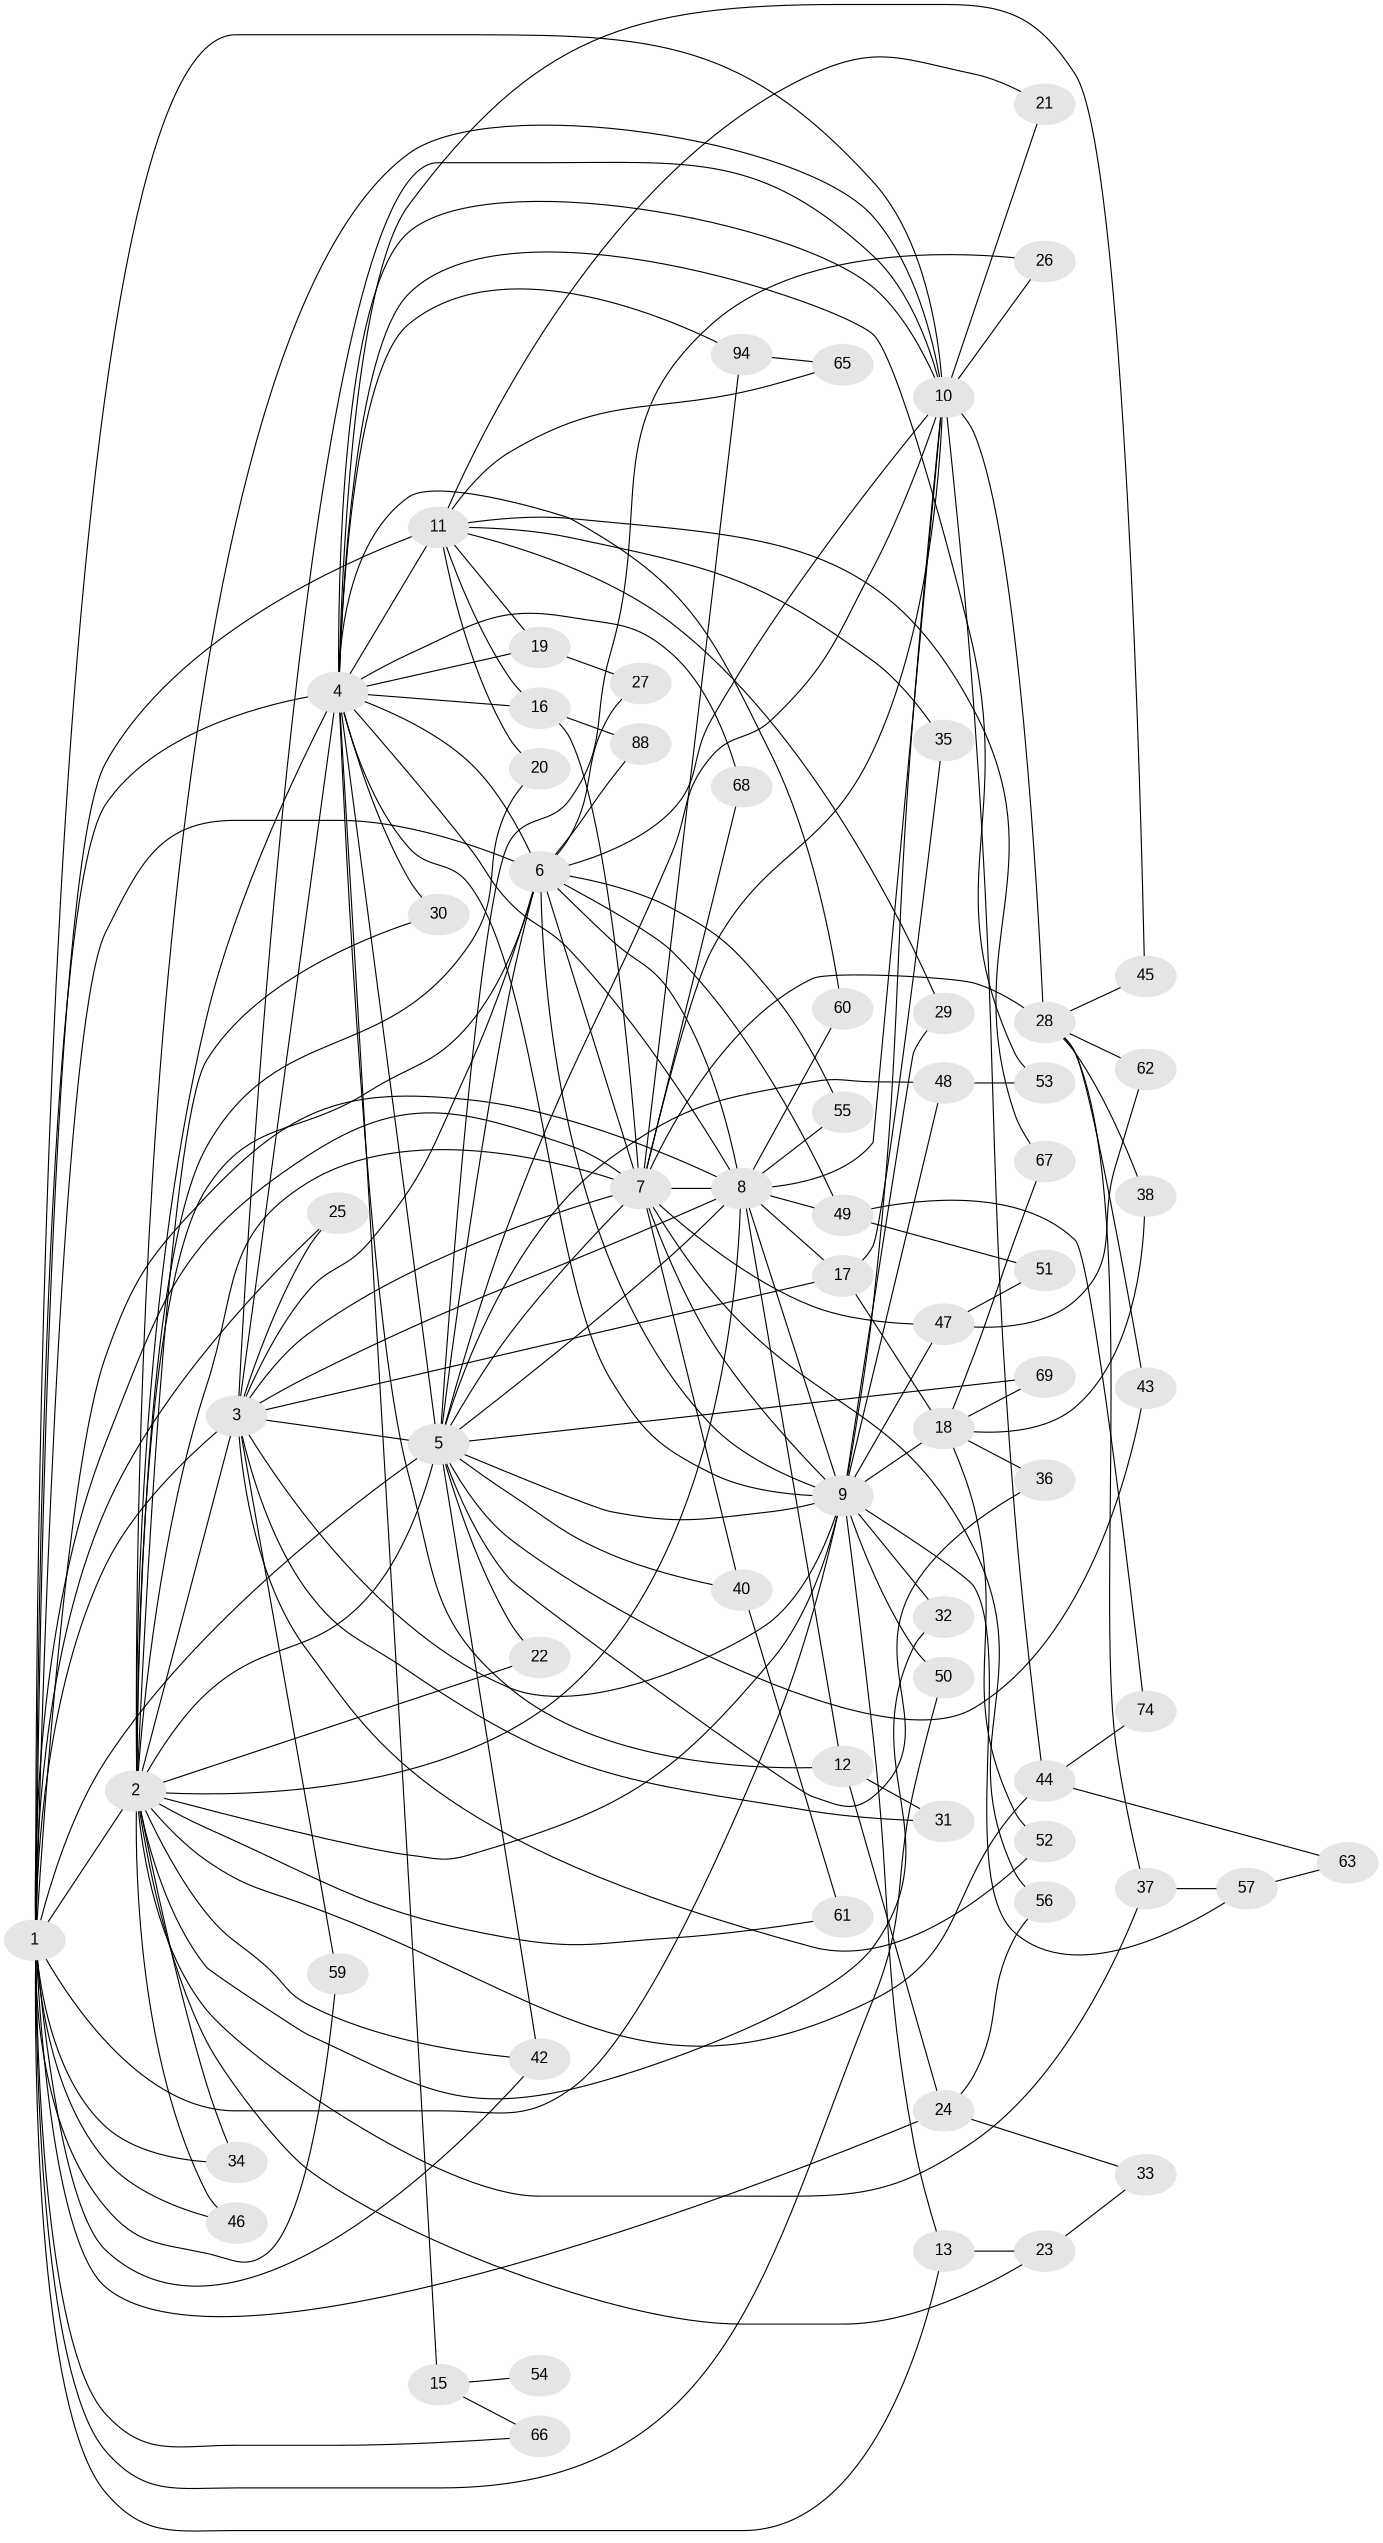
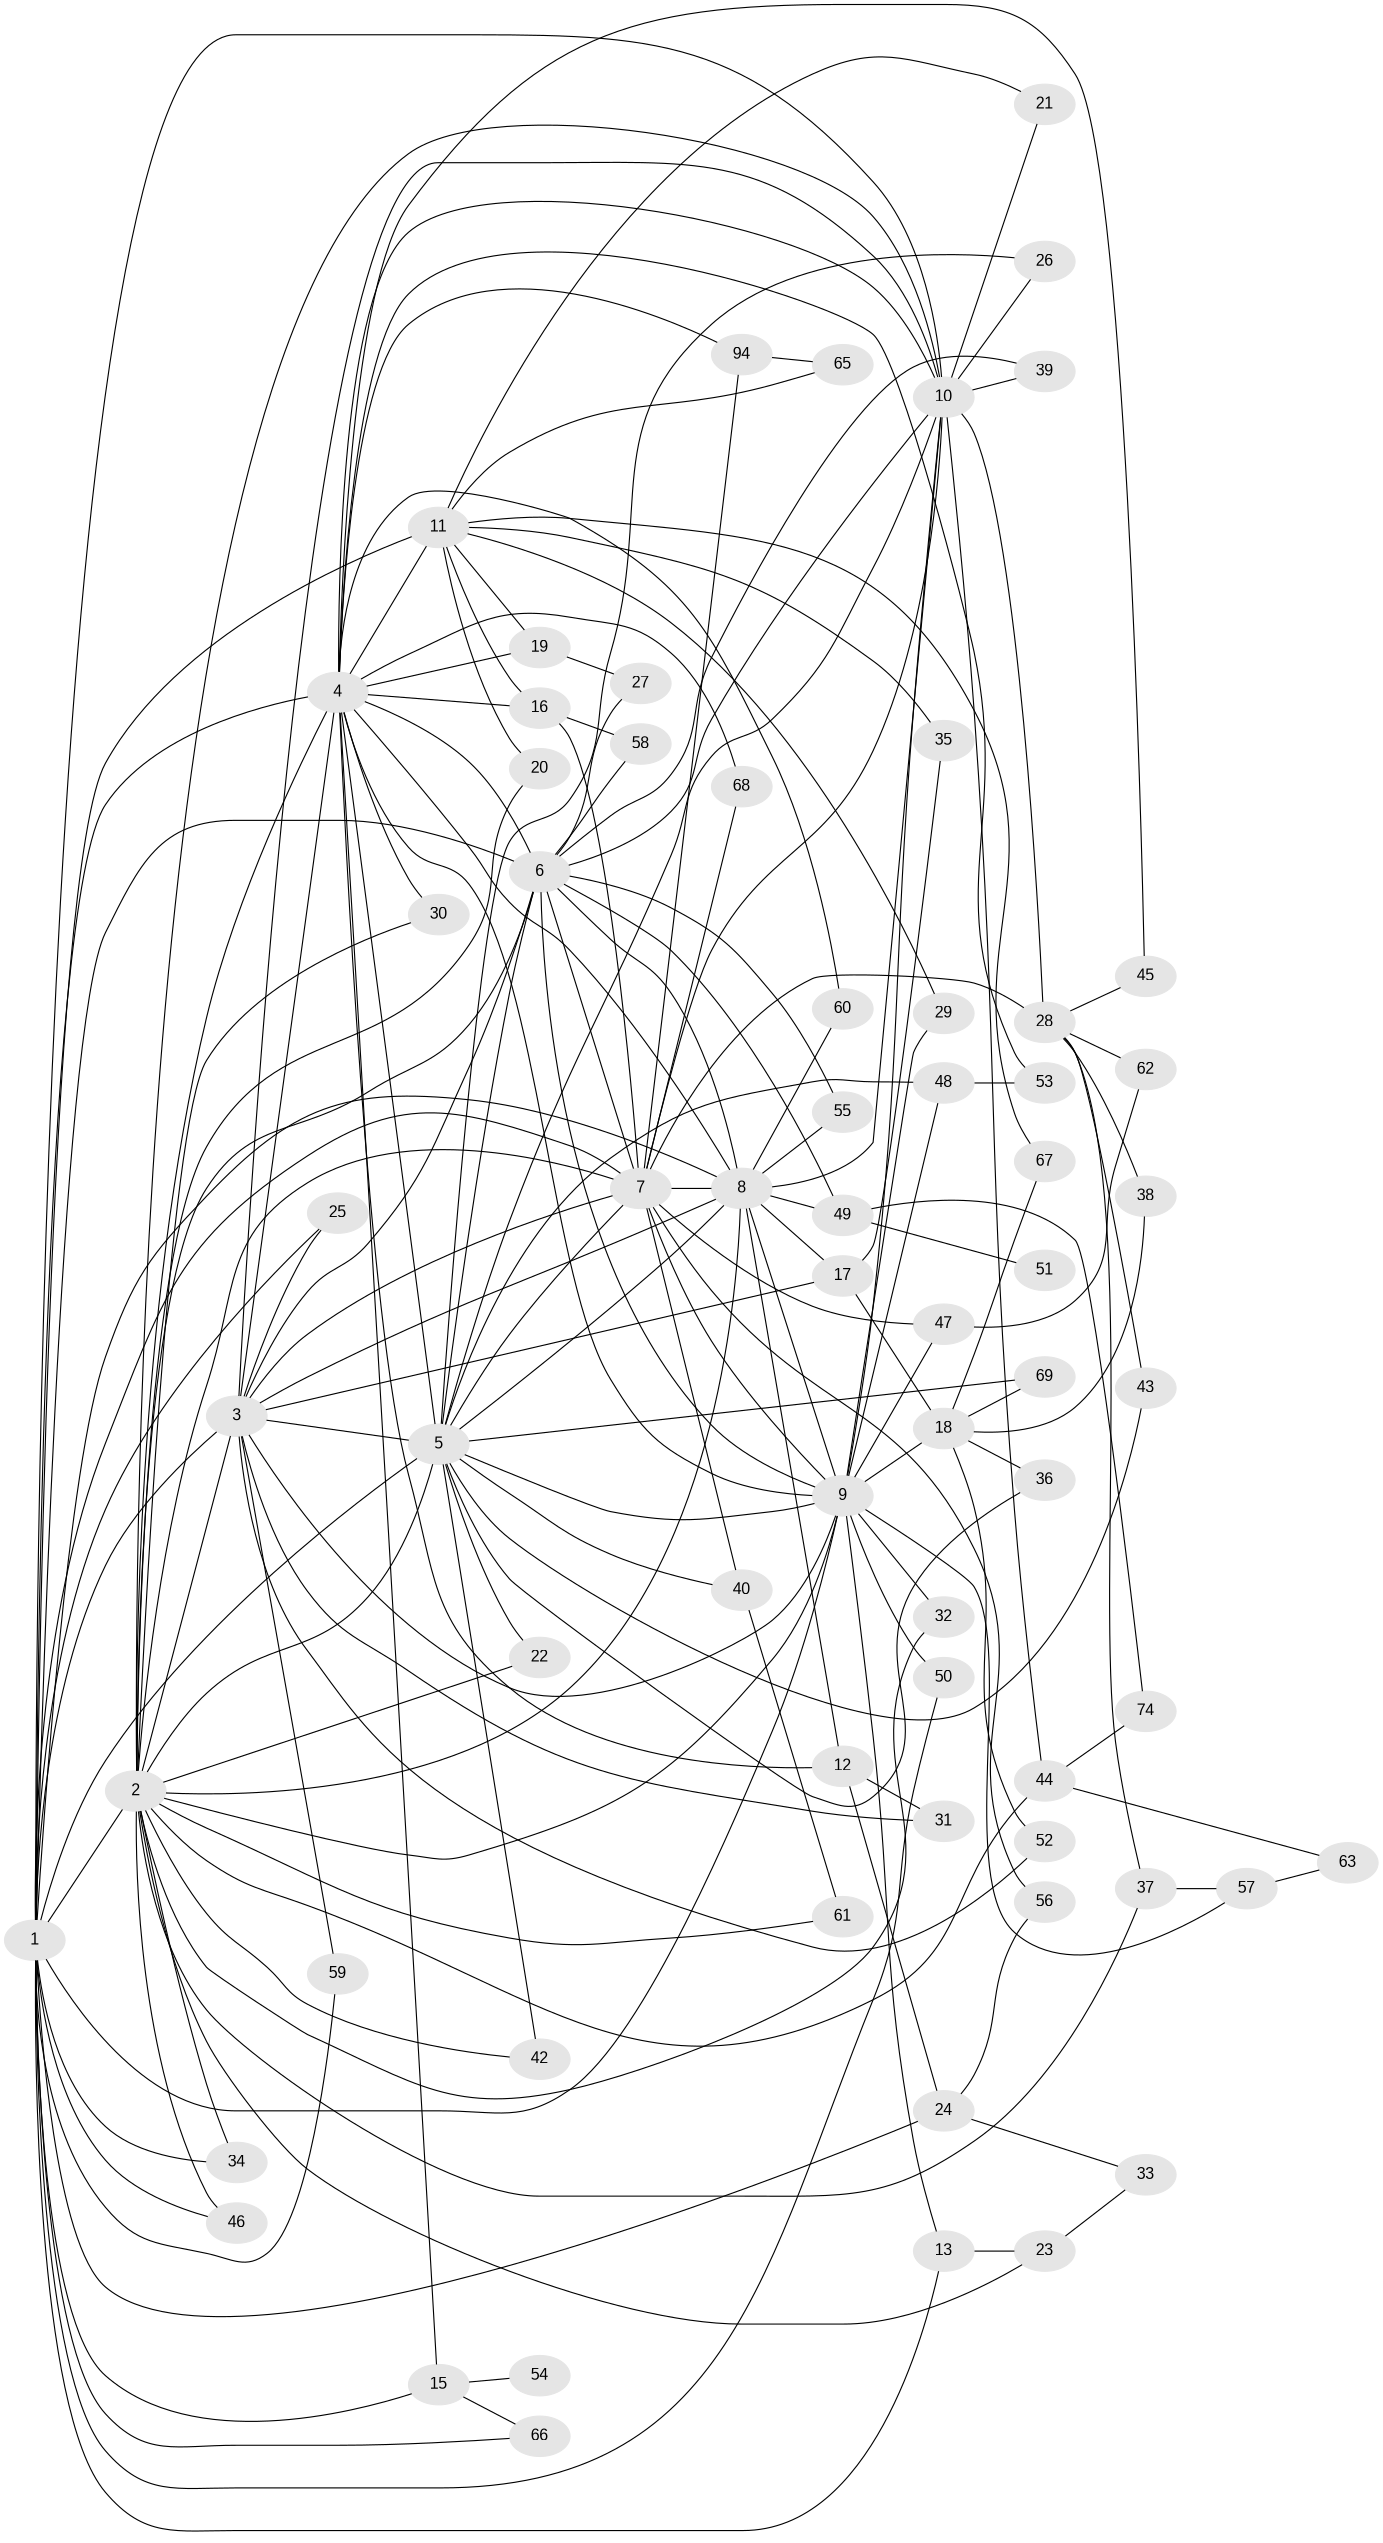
node "39": added
node "88": label "88" -> "58"
edge "51" -- "47": removed
edge "1" -- "42": now "1" -- "15"
